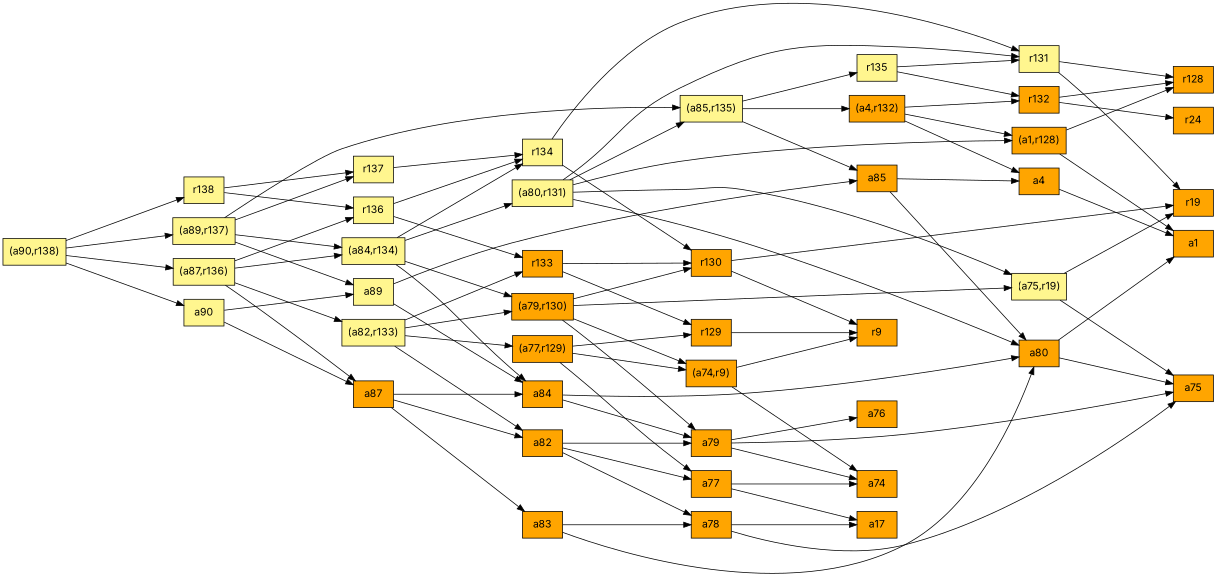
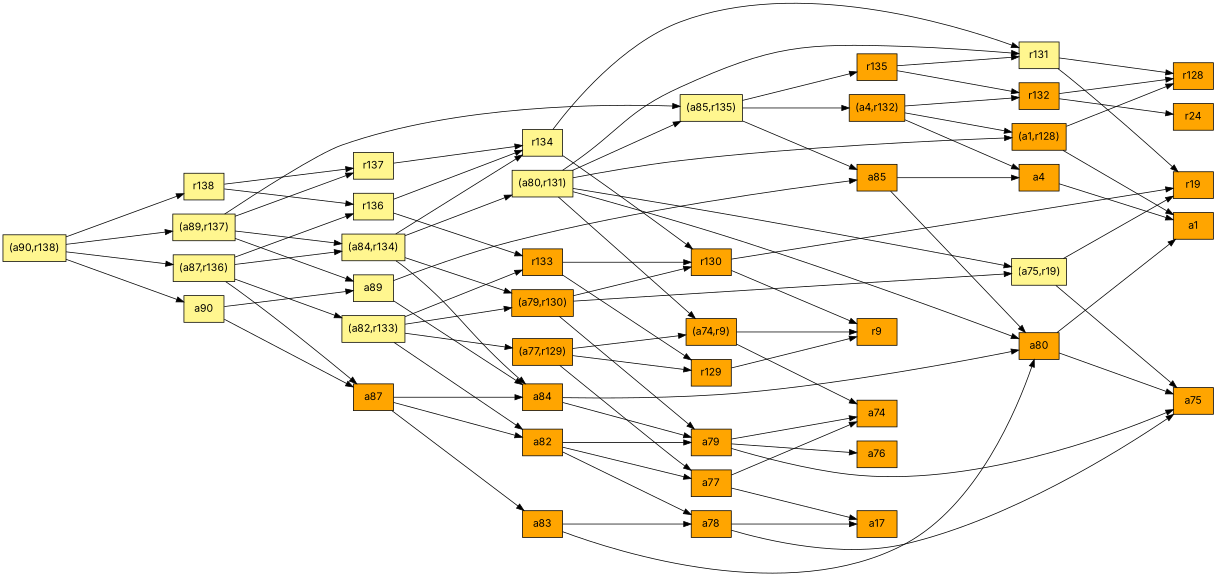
node "r135": fillcolor khaki1 -> orange
edge "(a79,r130)" -> "(a74,r9)": now "(a80,r131)" -> "(a74,r9)"
